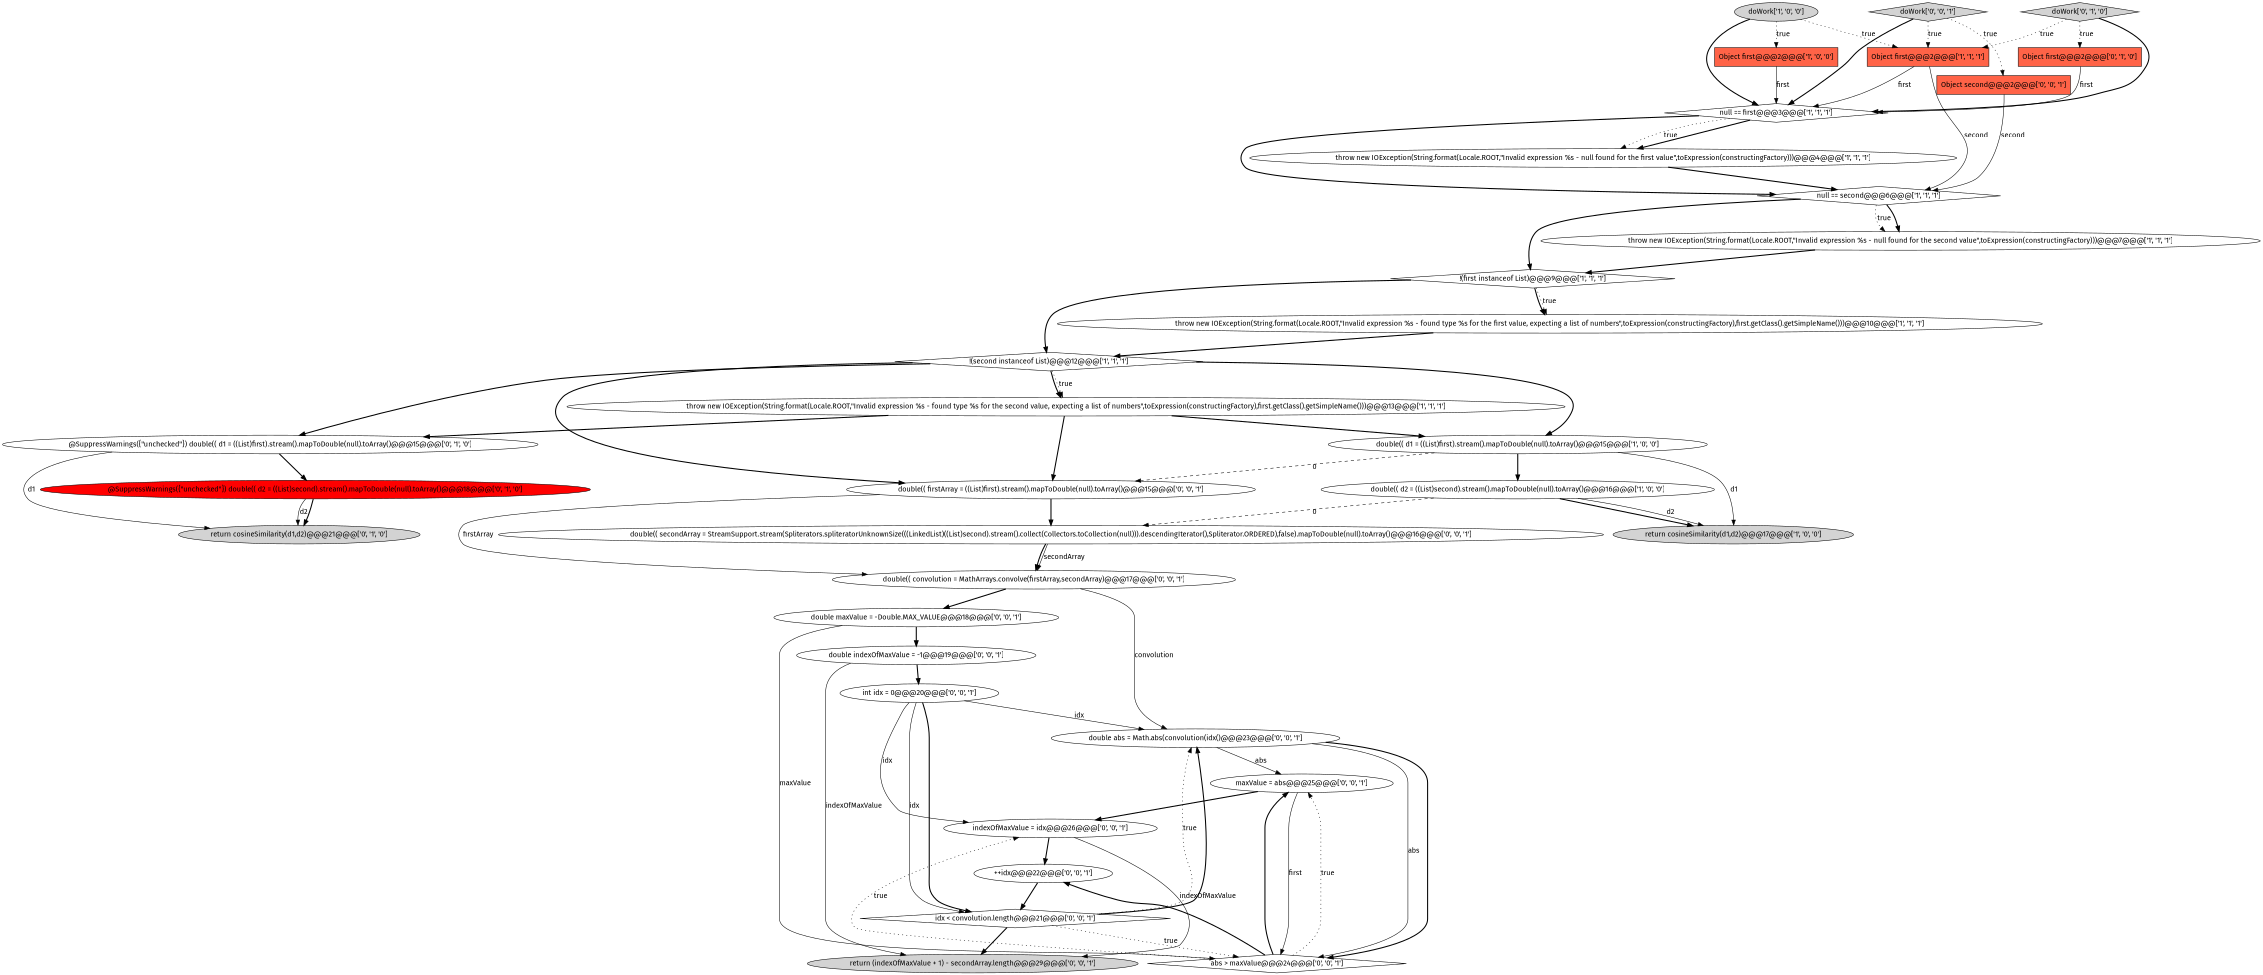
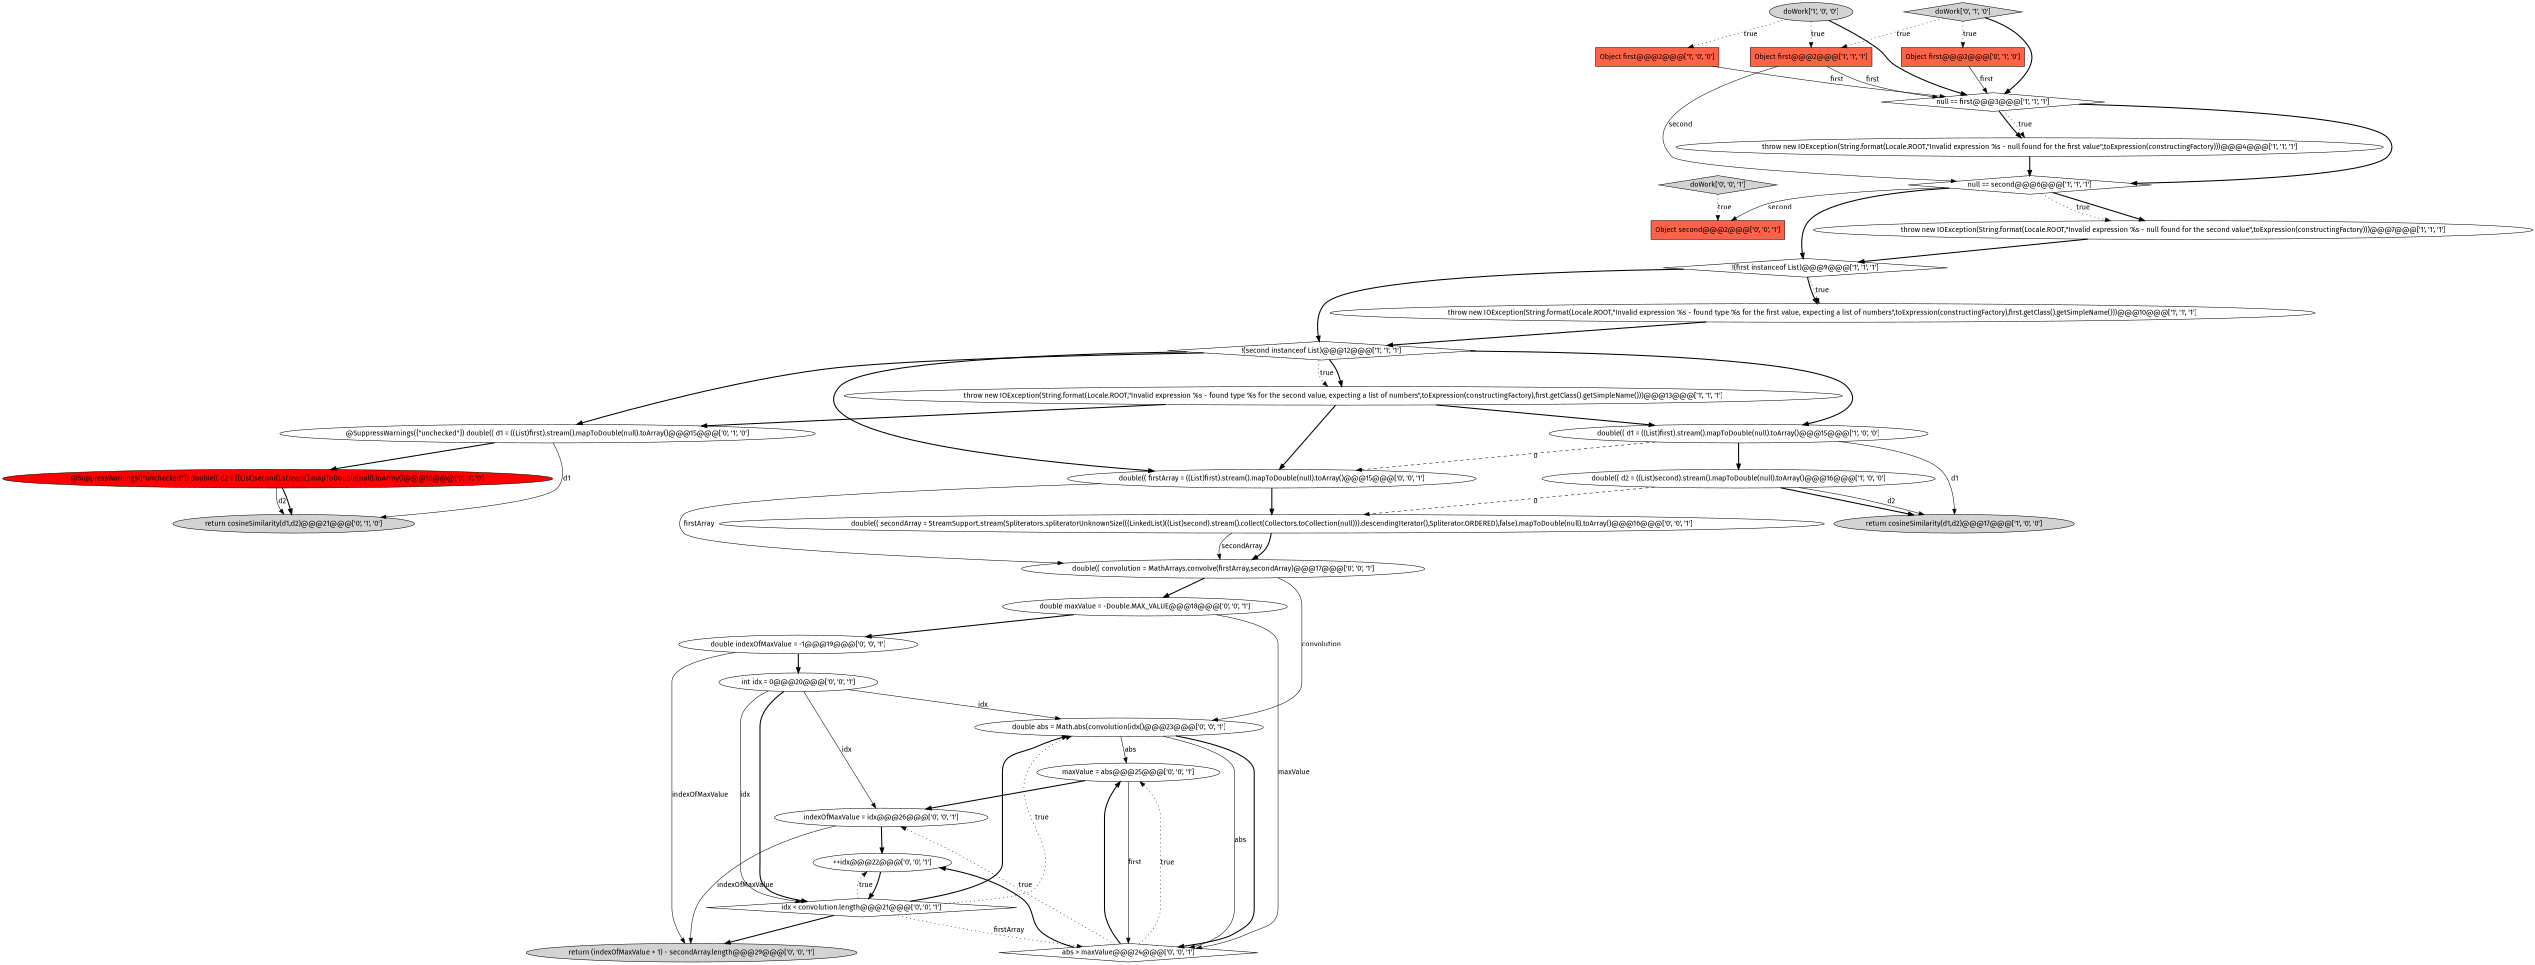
edge "doWork['0', '0', '1']" -> "Object first@@@2@@@['1', '1', '1']": removed, label "true"
edge "doWork['0', '0', '1']" -> "null == first@@@3@@@['1', '1', '1']": removed
edge "Object second@@@2@@@['0', '0', '1']" -> "null == second@@@6@@@['1', '1', '1']": reversed
edge "idx < convolution.length@@@21@@@['0', '0', '1']" -> "++idx@@@22@@@['0', '0', '1']": added, label "true"
edge "idx < convolution.length@@@21@@@['0', '0', '1']" -> "abs > maxValue@@@24@@@['0', '0', '1']": label "true" -> "firstArray"
